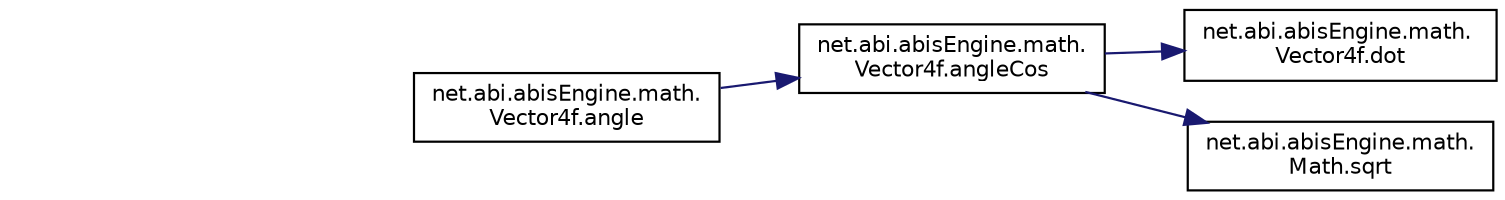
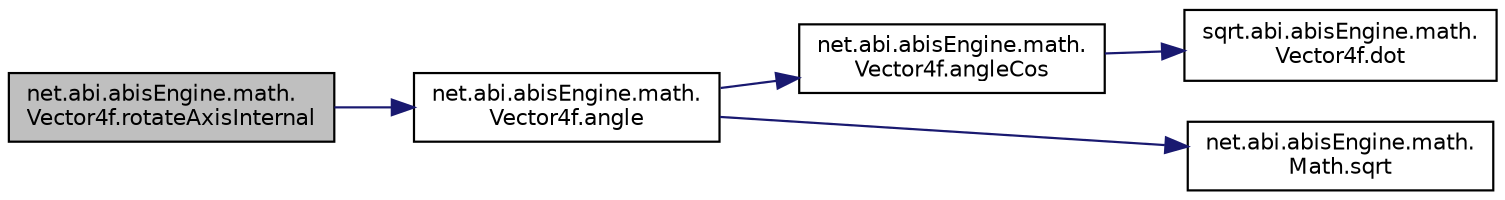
node "net.abi.abisEngine.math. Vector4f.dot": label "net.abi.abisEngine.math. Vector4f.dot" -> "sqrt.abi.abisEngine.math. Vector4f.dot"
edge "net.abi.abisEngine.math. Vector4f.angleCos" -> "net.abi.abisEngine.math. Math.sqrt": now "net.abi.abisEngine.math. Vector4f.angle" -> "net.abi.abisEngine.math. Math.sqrt"
node "net.abi.abisEngine.math. Vector4f.rotateAxisInternal": added
